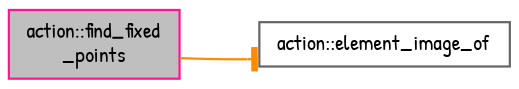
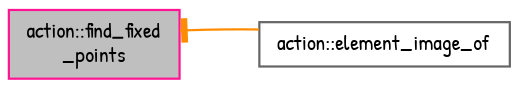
edge "action::find_fixed _points" -> "action::element_image_of": reversed
